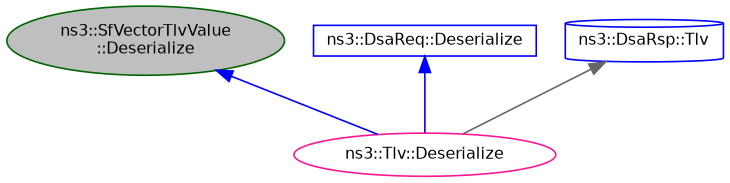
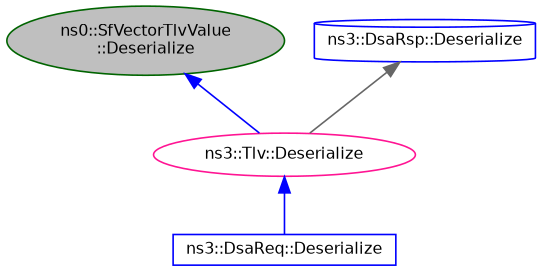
node "ns3::SfVectorTlvValue ::Deserialize": label "ns3::SfVectorTlvValue ::Deserialize" -> "ns0::SfVectorTlvValue ::Deserialize"
node "ns3::DsaRsp::Tlv": label "ns3::DsaRsp::Tlv" -> "ns3::DsaRsp::Deserialize"
edge "ns3::Tlv::Deserialize" -> "ns3::DsaReq::Deserialize": reversed
